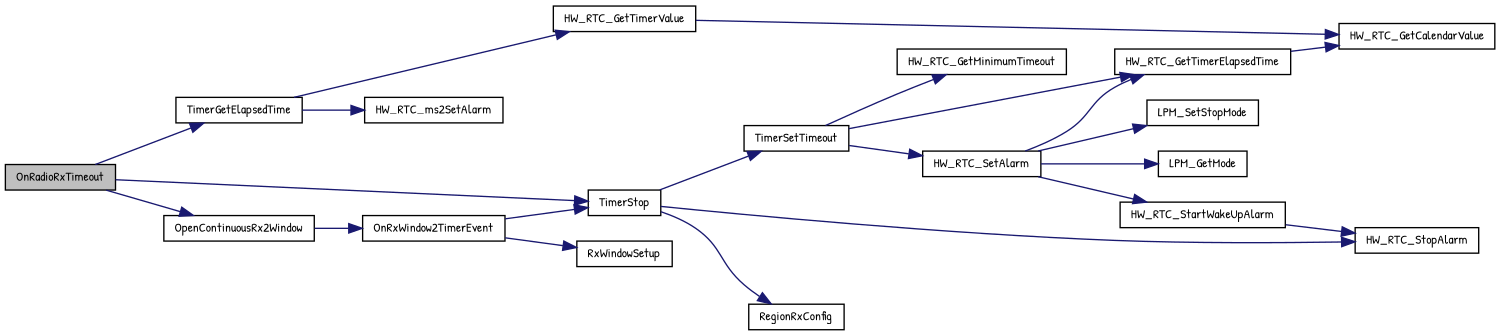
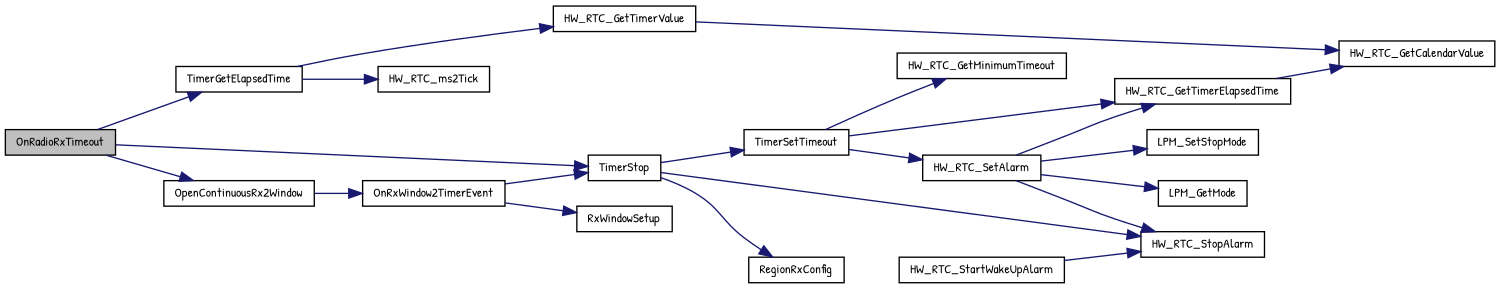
node "HW_RTC_ms2SetAlarm": label "HW_RTC_ms2SetAlarm" -> "HW_RTC_ms2Tick"
edge "HW_RTC_SetAlarm" -> "HW_RTC_StartWakeUpAlarm": now "HW_RTC_SetAlarm" -> "HW_RTC_StopAlarm"
